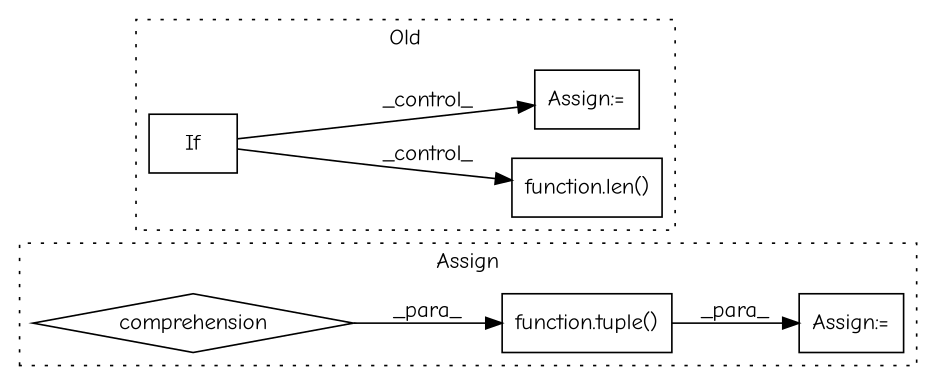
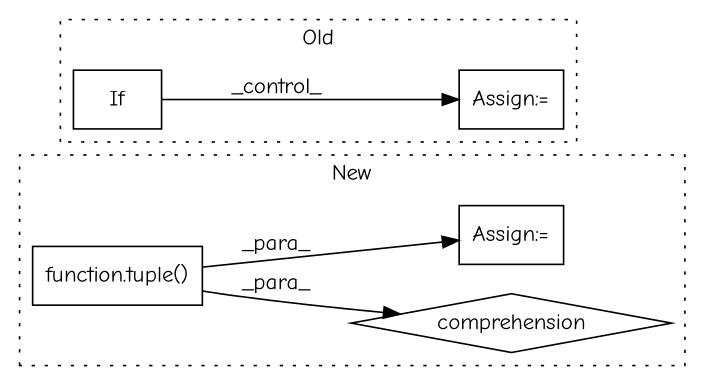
node "function.len()": removed
cluster "Assign": label "Assign" -> "New"
edge "comprehension" -> "function.tuple()": reversed
